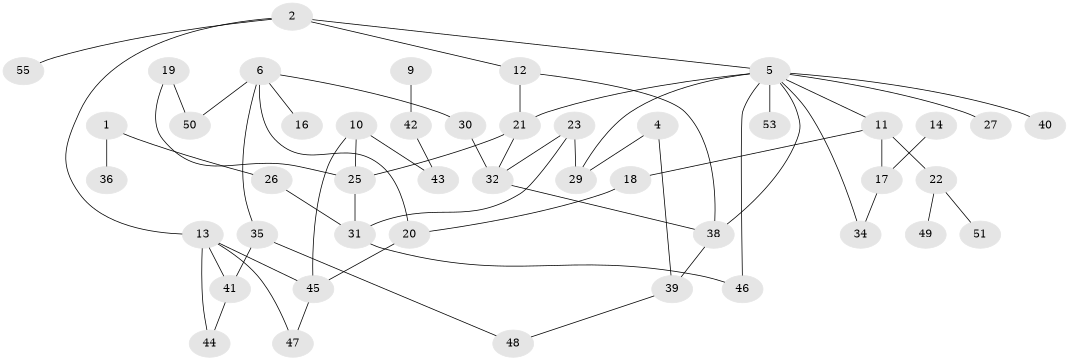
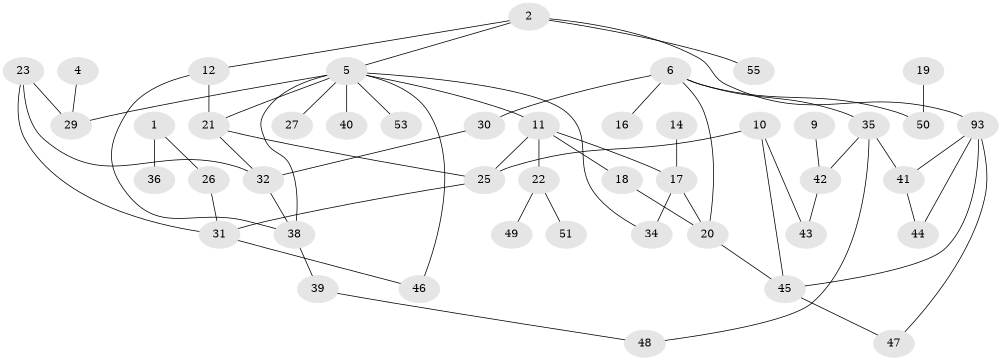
edge "35" -- "42": added
edge "19" -- "25": now "11" -- "25"
edge "4" -- "39": removed
edge "17" -- "20": added
node "13": label "13" -> "93"
